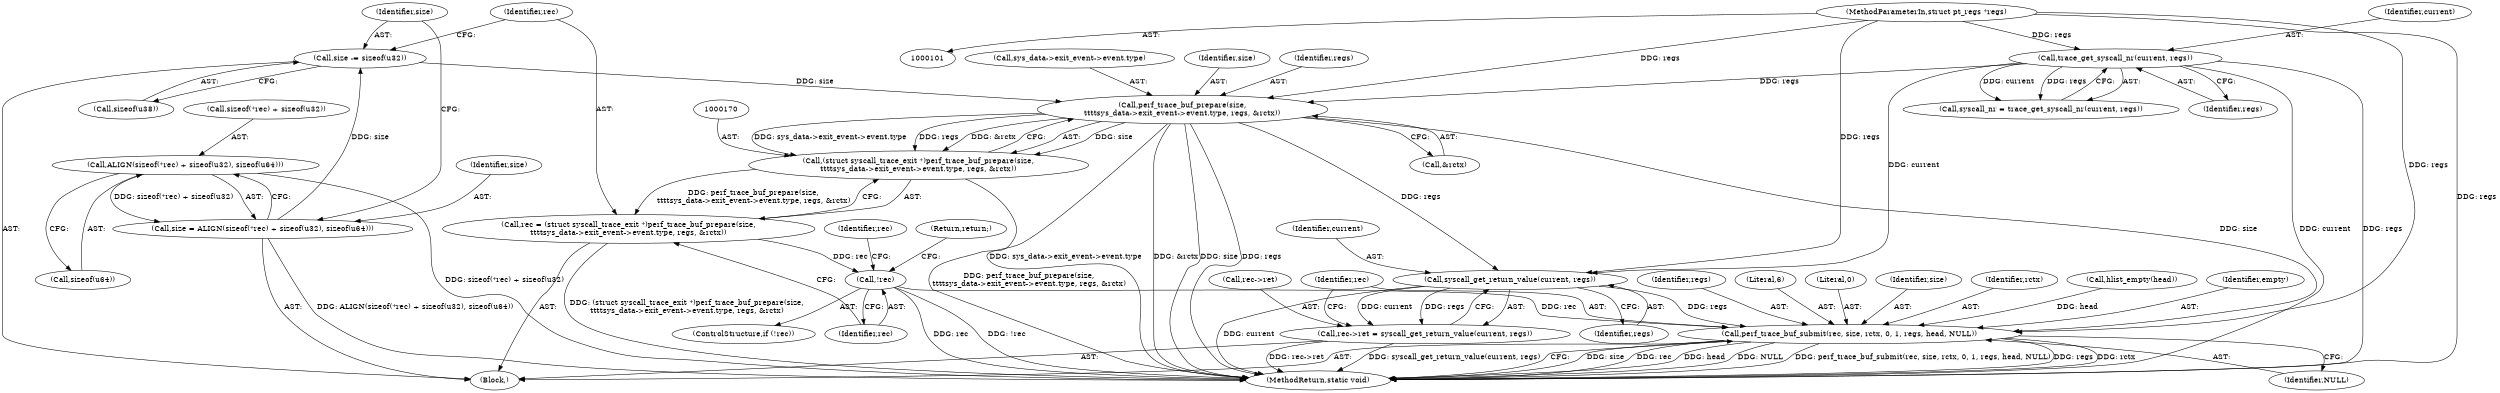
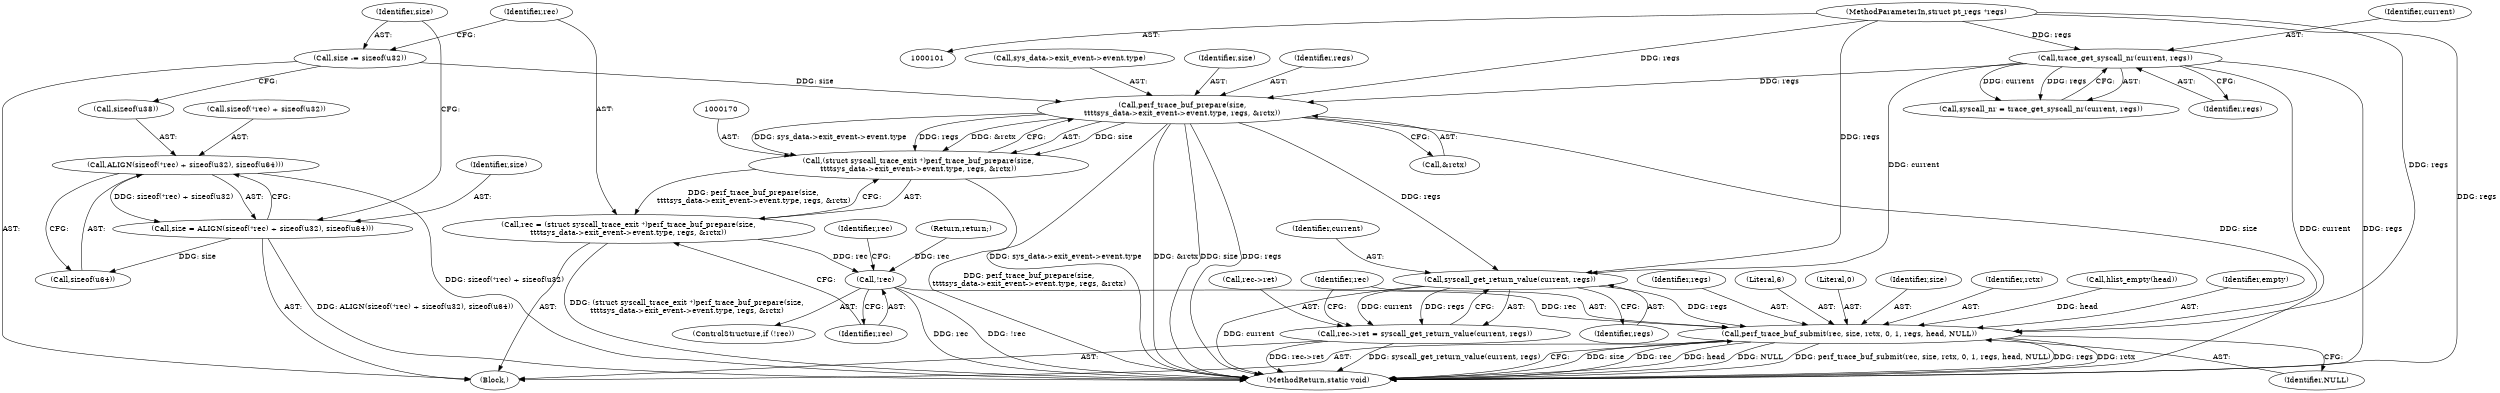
edge "(Call,sizeof(u38))" -> "(Call,size -= sizeof(u32))": now "(Call,sizeof(u38))" -> "(Call,ALIGN(sizeof(*rec) + sizeof(u32), sizeof(u64)))"
edge "(Call,size = ALIGN(sizeof(*rec) + sizeof(u32), sizeof(u64)))" -> "(Call,size -= sizeof(u32))": now "(Call,size = ALIGN(sizeof(*rec) + sizeof(u32), sizeof(u64)))" -> "(Call,sizeof(u64))"
edge "(Return,return;)" -> "(Call,!rec)": label "CFG: " -> "DDG: rec"
